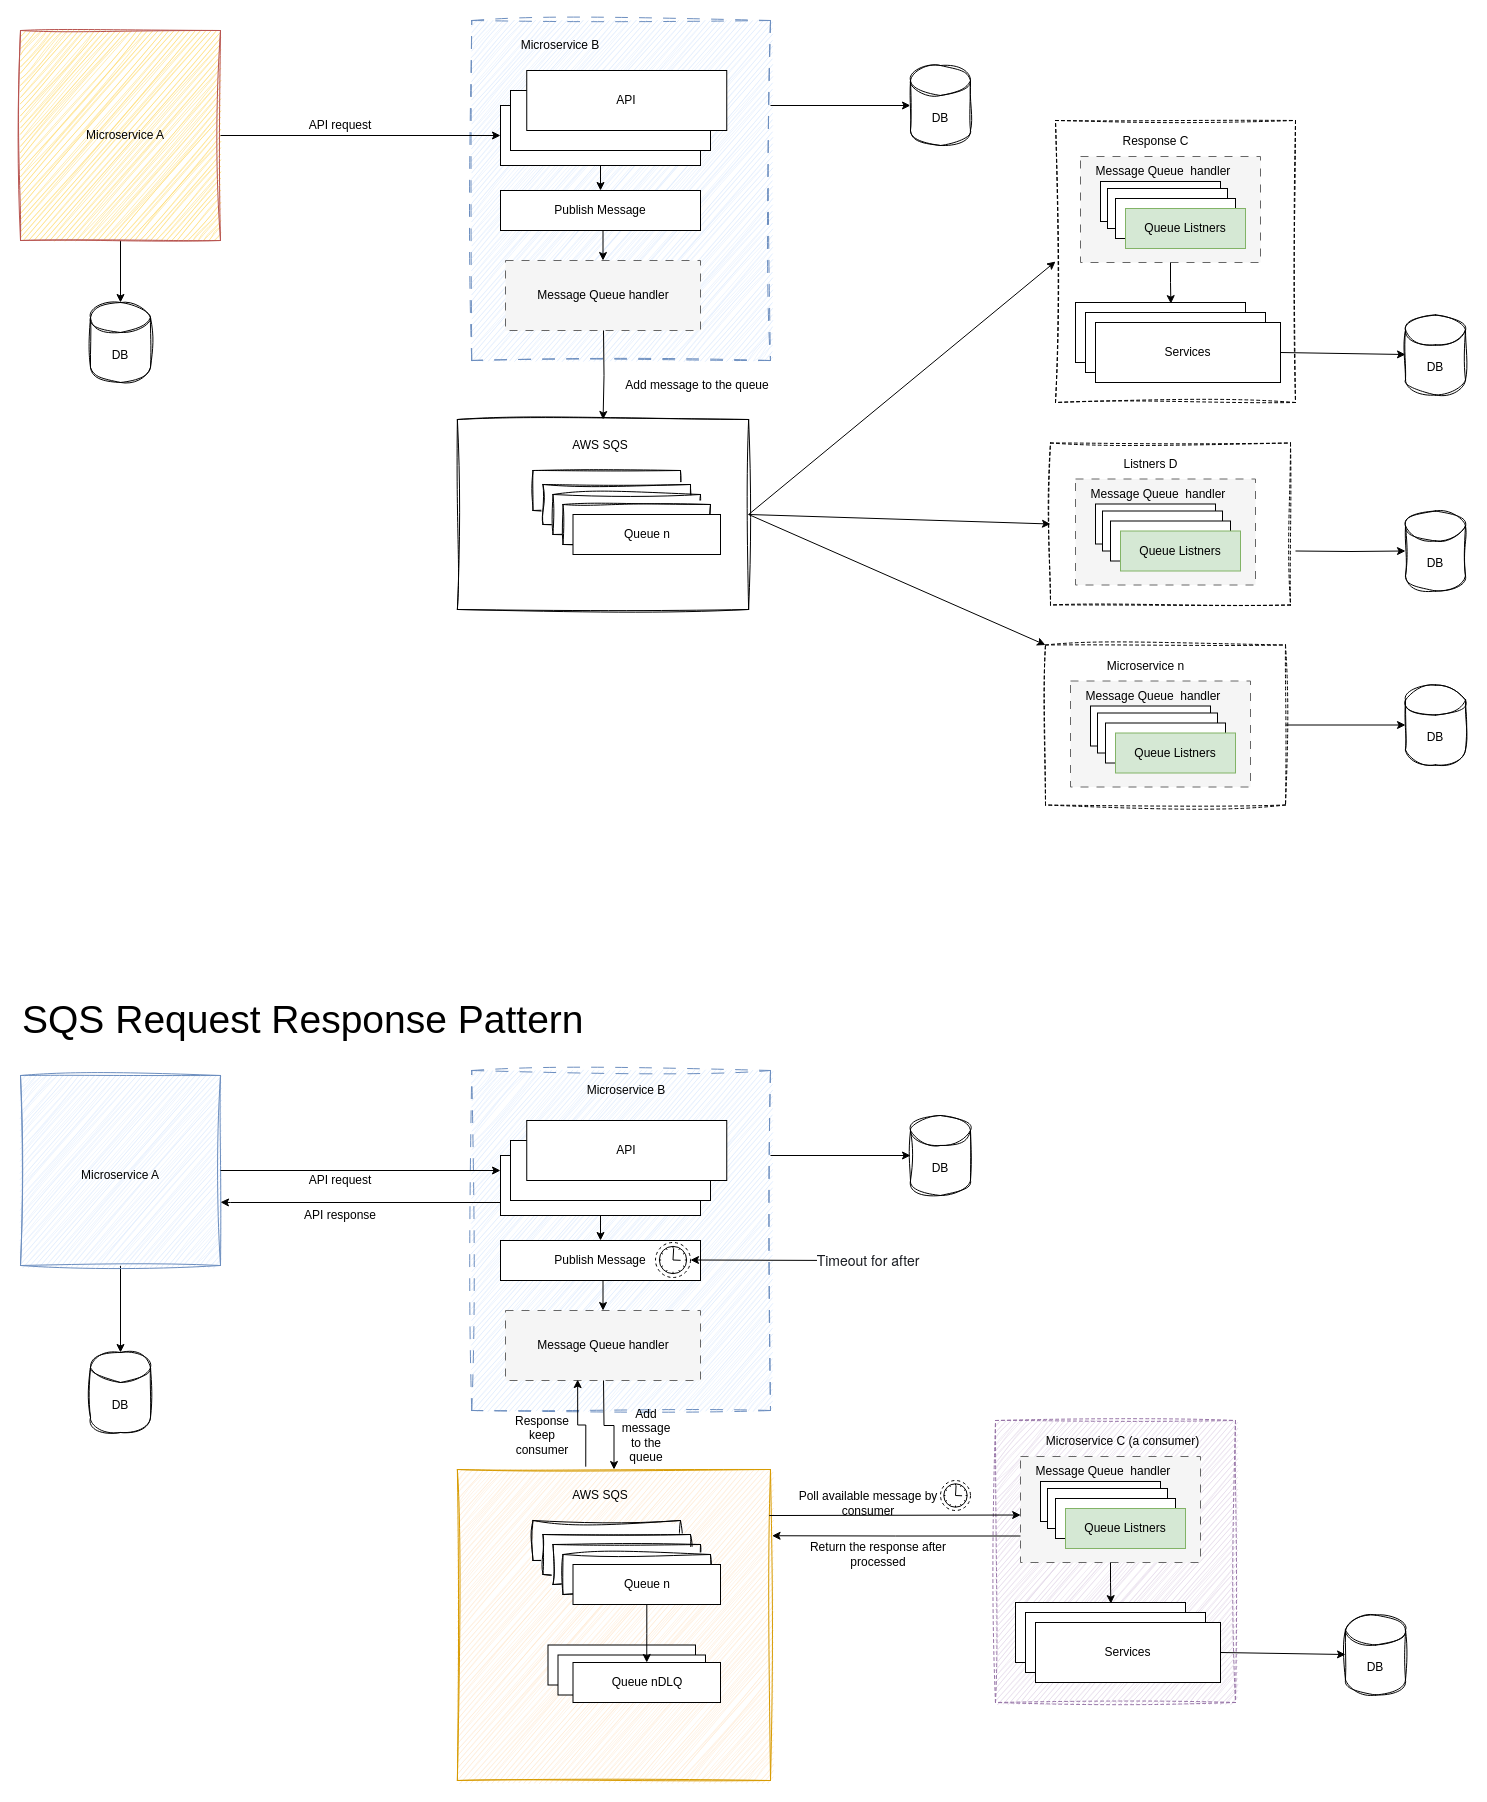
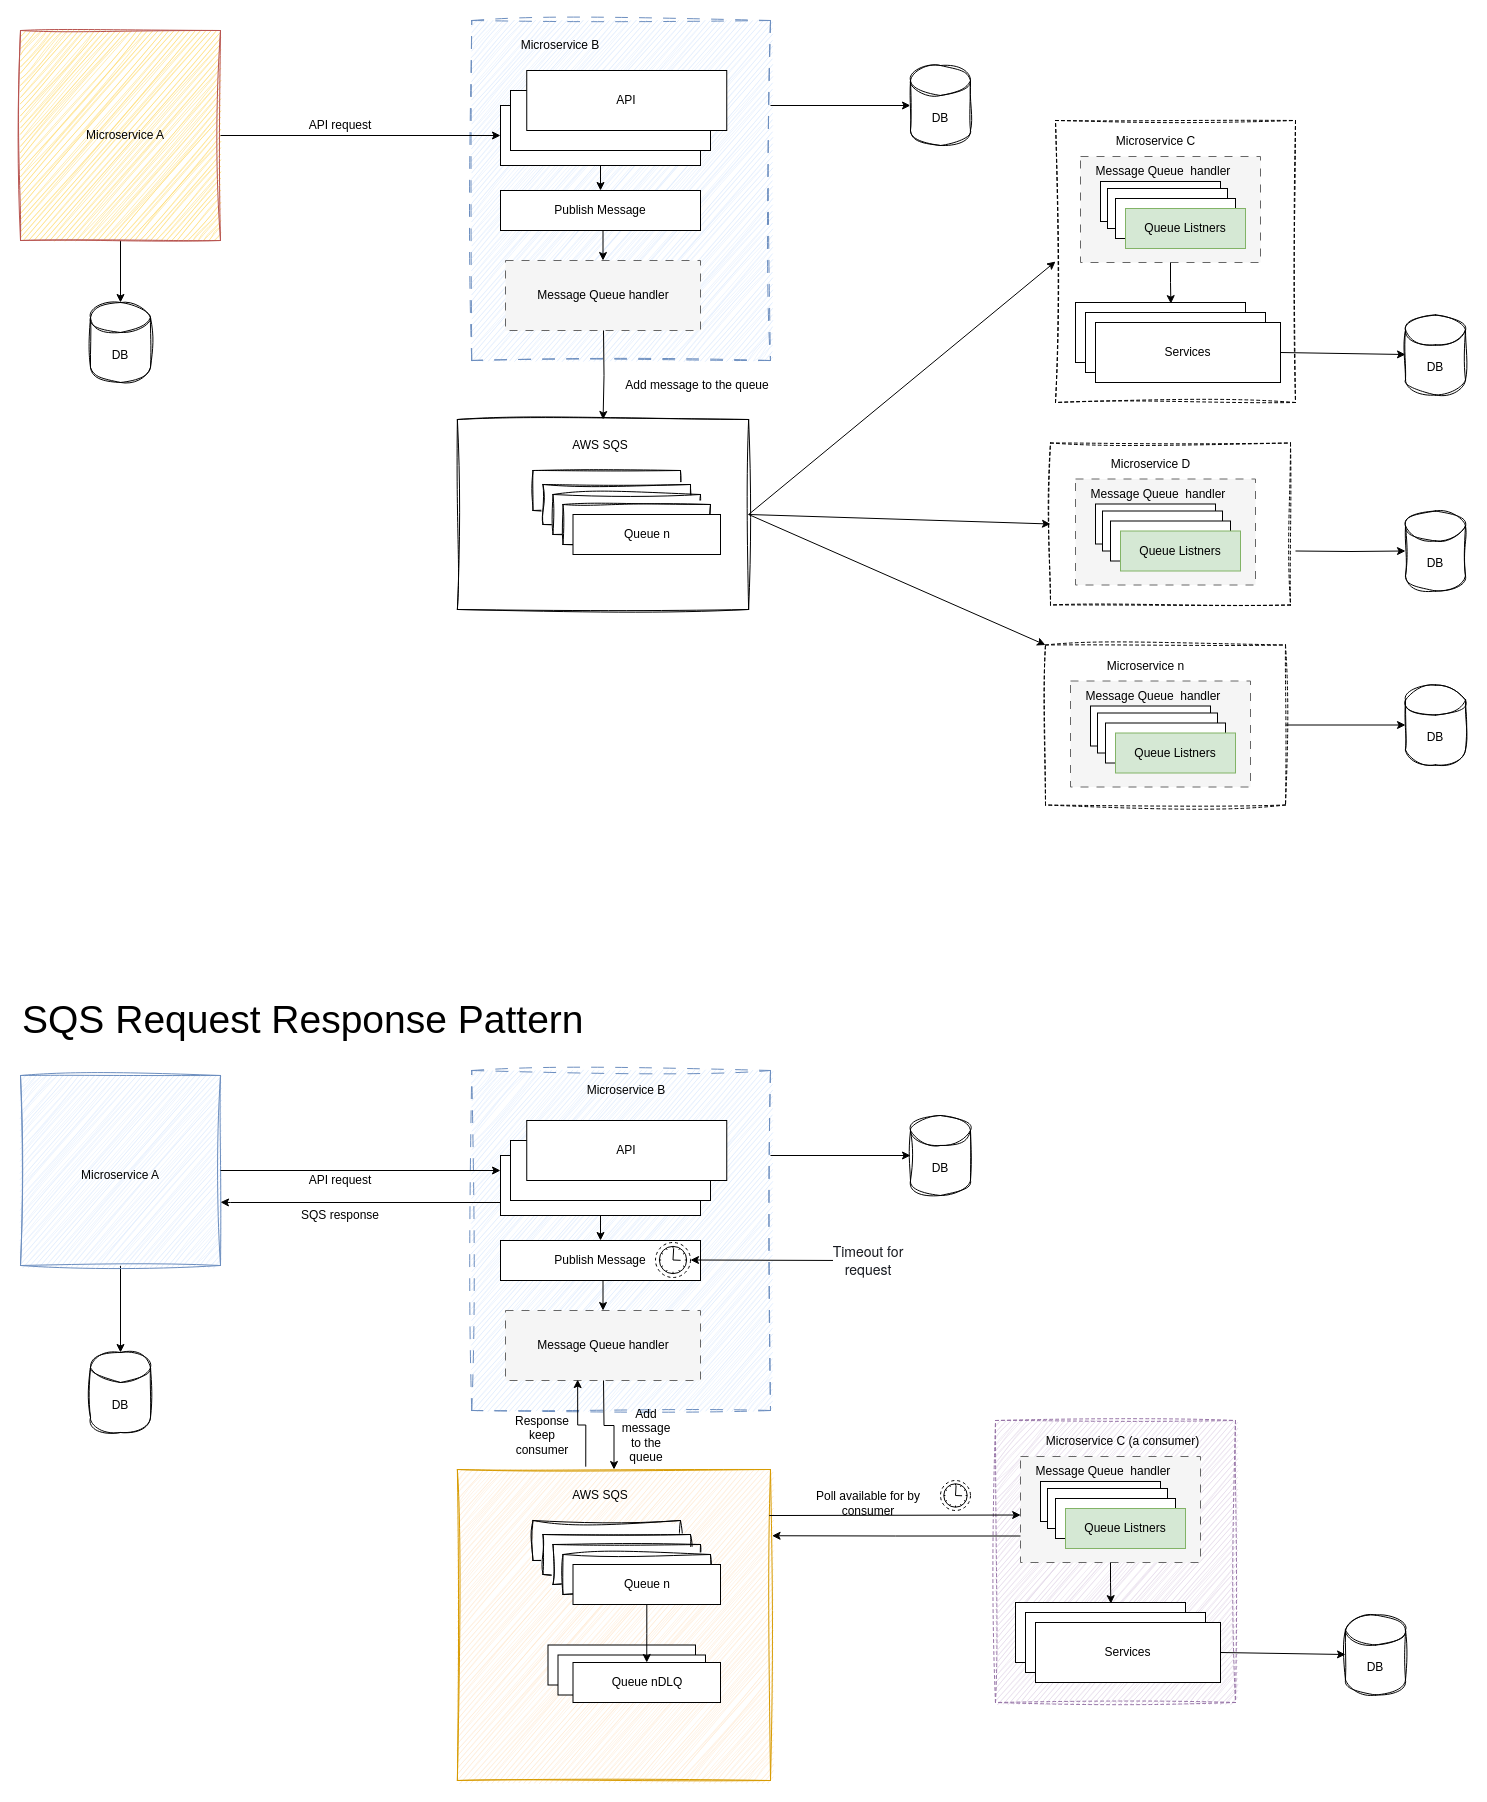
node "Response C": label "Response C" -> "Microservice C"
node "Listners D": label "Listners D" -> "Microservice D"
node "API response": label "API response" -> "SQS response"
node "Timeout for after": label "Timeout for after" -> "Timeout for request"
node "Poll available message by consumer": label "Poll available message by consumer" -> "Poll available for by consumer"
node "Return the response after processed": removed
